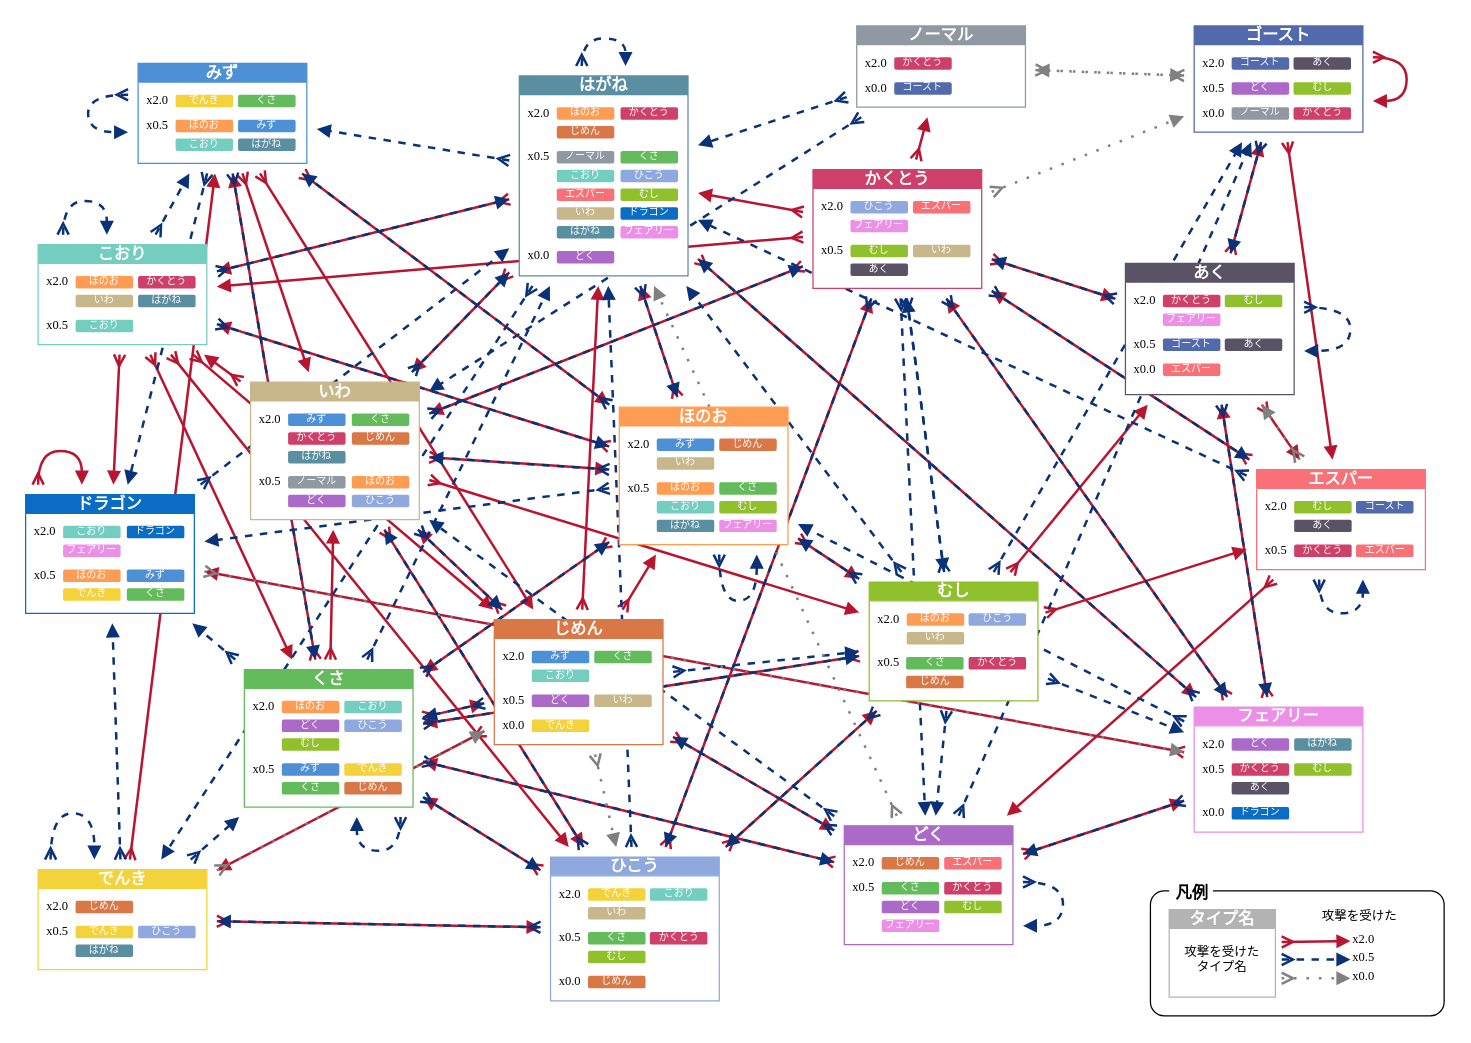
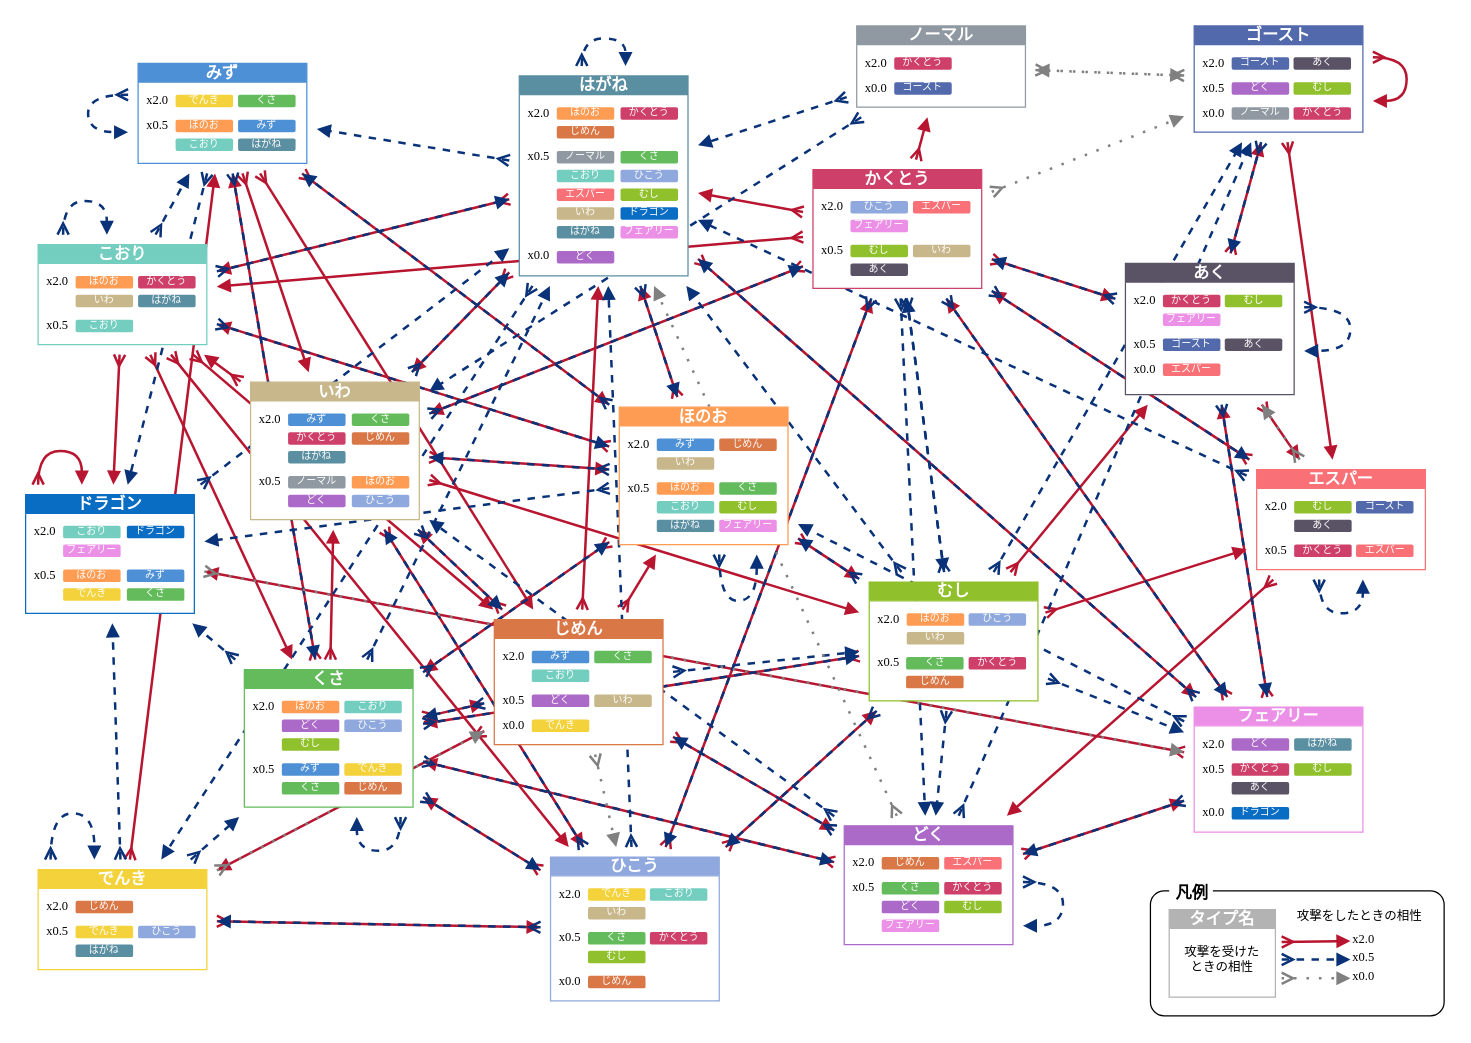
node "攻撃を受けた": label "攻撃を受けた" -> "攻撃をしたときの相性"
node "攻撃を受けた タイプ名": label "攻撃を受けた タイプ名" -> "攻撃を受けた ときの相性"
